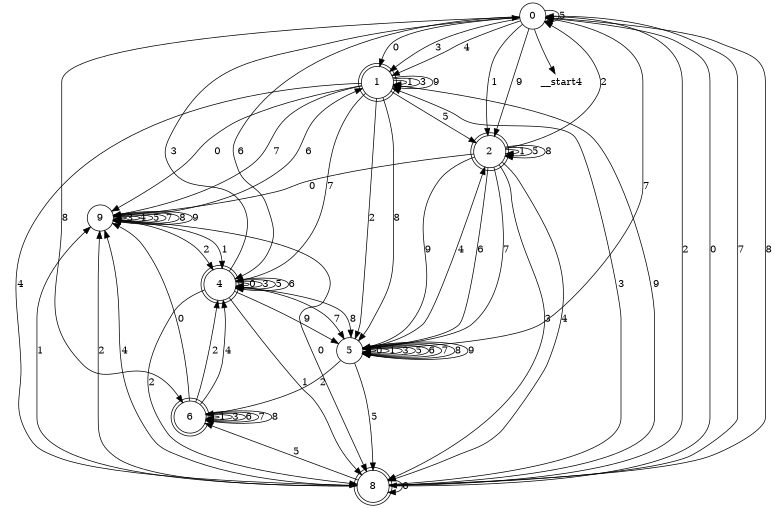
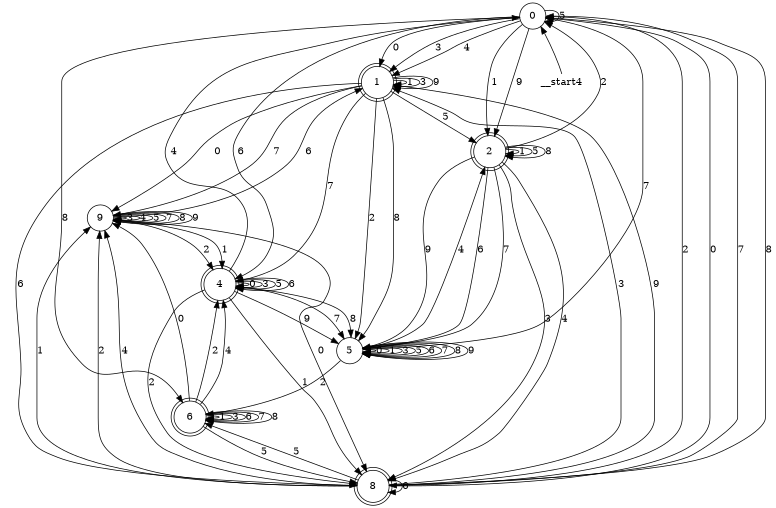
edge "0" -> "__start4": reversed
edge "4" -> "0": label "3" -> "4"
edge "2" -> "9": removed, label "0"
edge "1" -> "8": label "4" -> "6"
edge "5" -> "8": now "6" -> "8"
